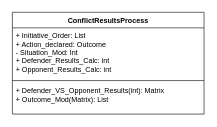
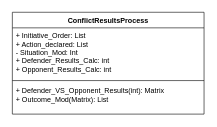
node "+ Initiative_Order: List + Action_declared: Outcome - Situation_Mod: Int + Defender_Results_Calc: int + Opponent_Results_Calc: int": label "+ Initiative_Order: List + Action_declared: Outcome - Situation_Mod: Int + Defender_Results_Calc: int + Opponent_Results_Calc: int" -> "+ Initiative_Order: List + Action_declared: List - Situation_Mod: Int + Defender_Results_Calc: int + Opponent_Results_Calc: int"
